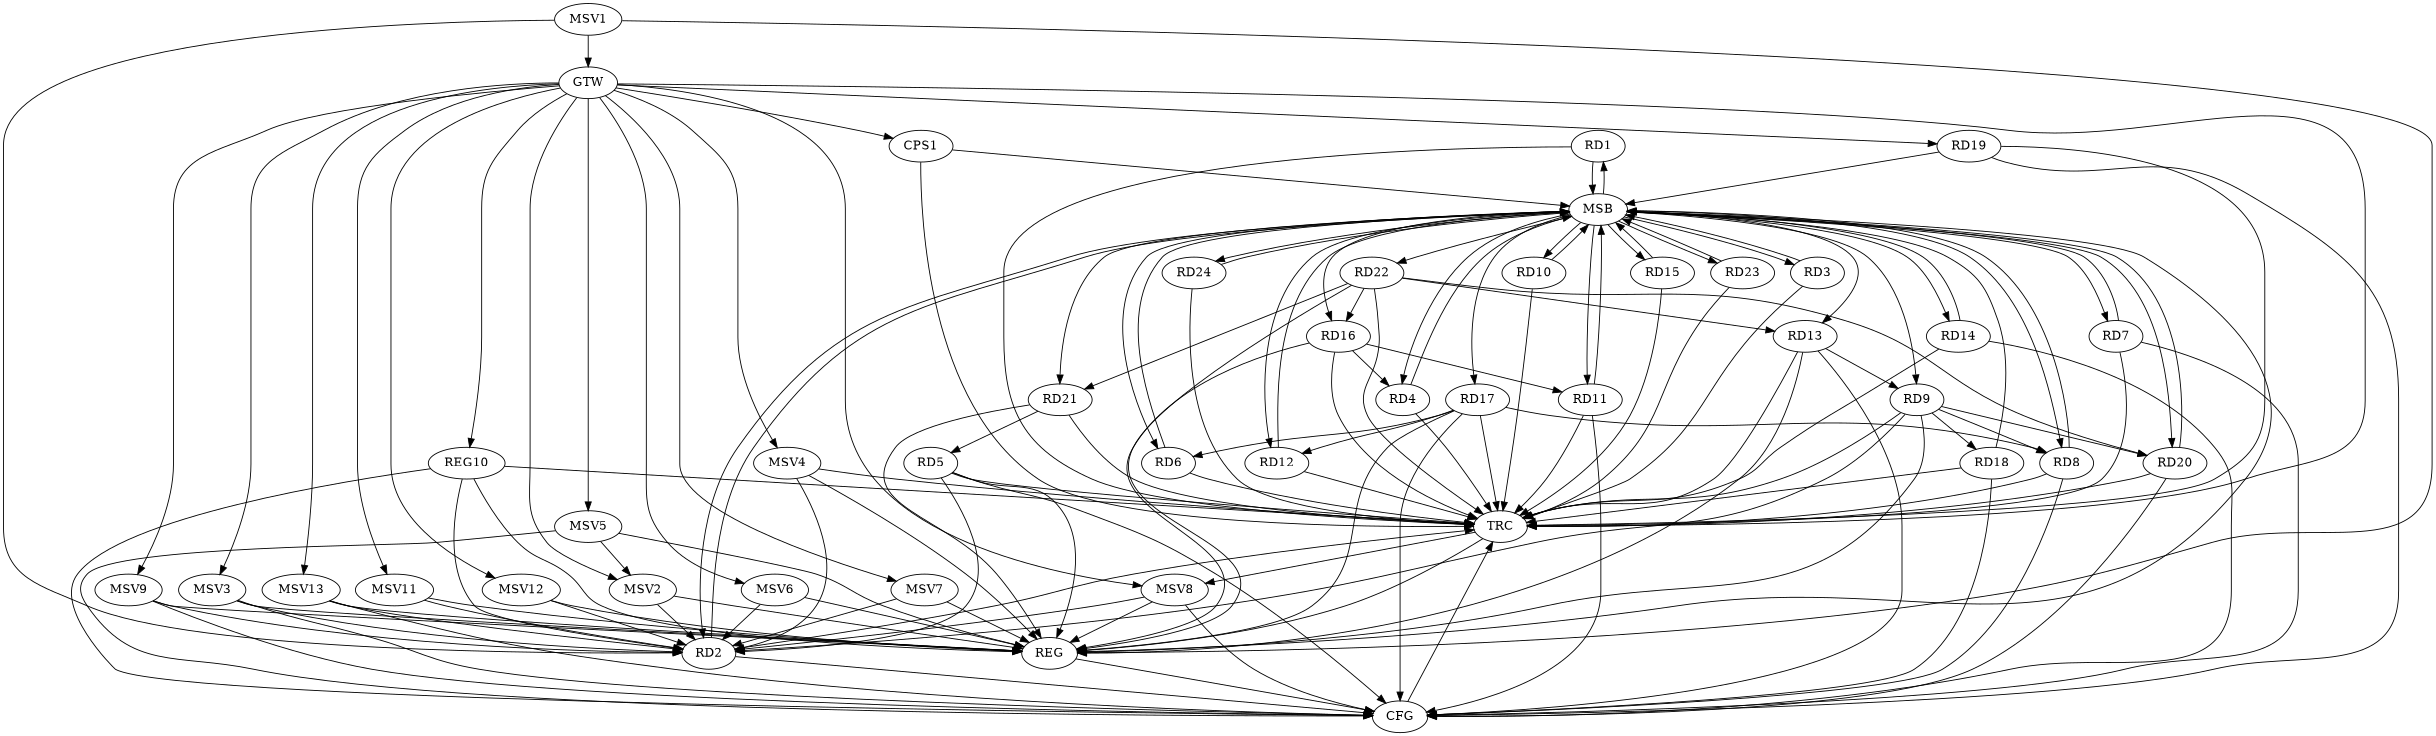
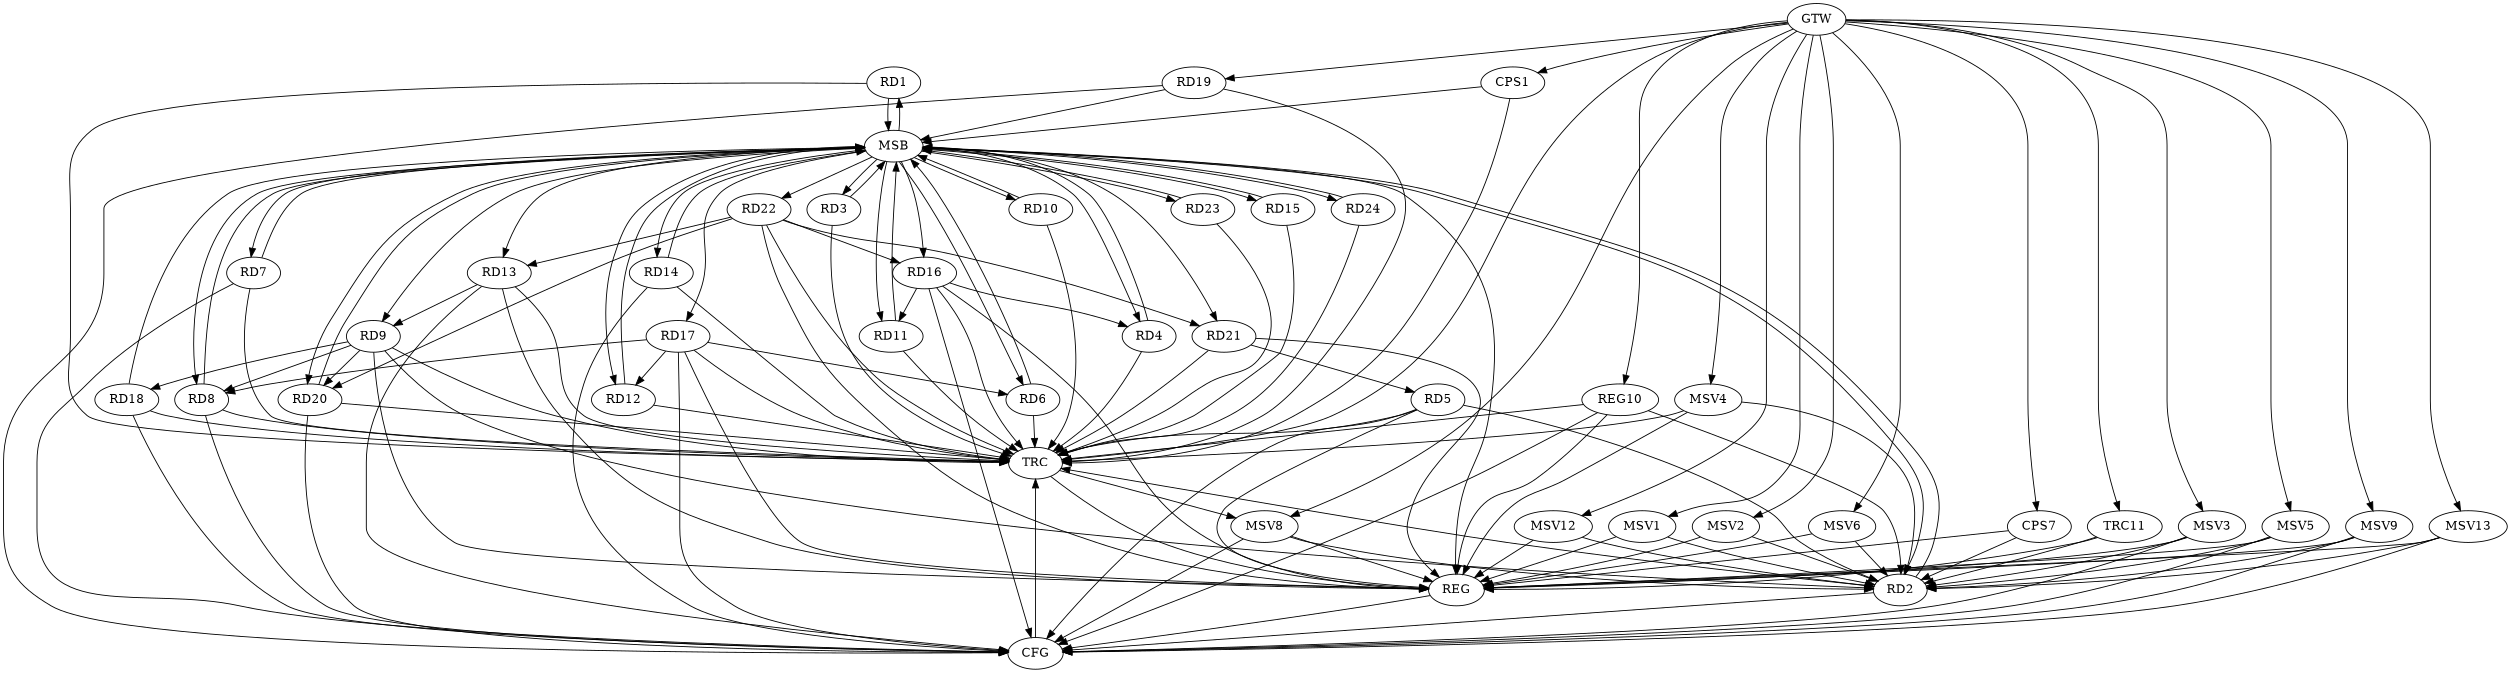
edge "MSV1" -> "GTW": reversed
edge "MSV5" -> "MSV2": now "MSV5" -> "RD2"
node "MSV11": label "MSV11" -> "TRC11"
node "MSV7": label "MSV7" -> "CPS7"
edge "RD11" -> "CFG": now "RD16" -> "CFG"
